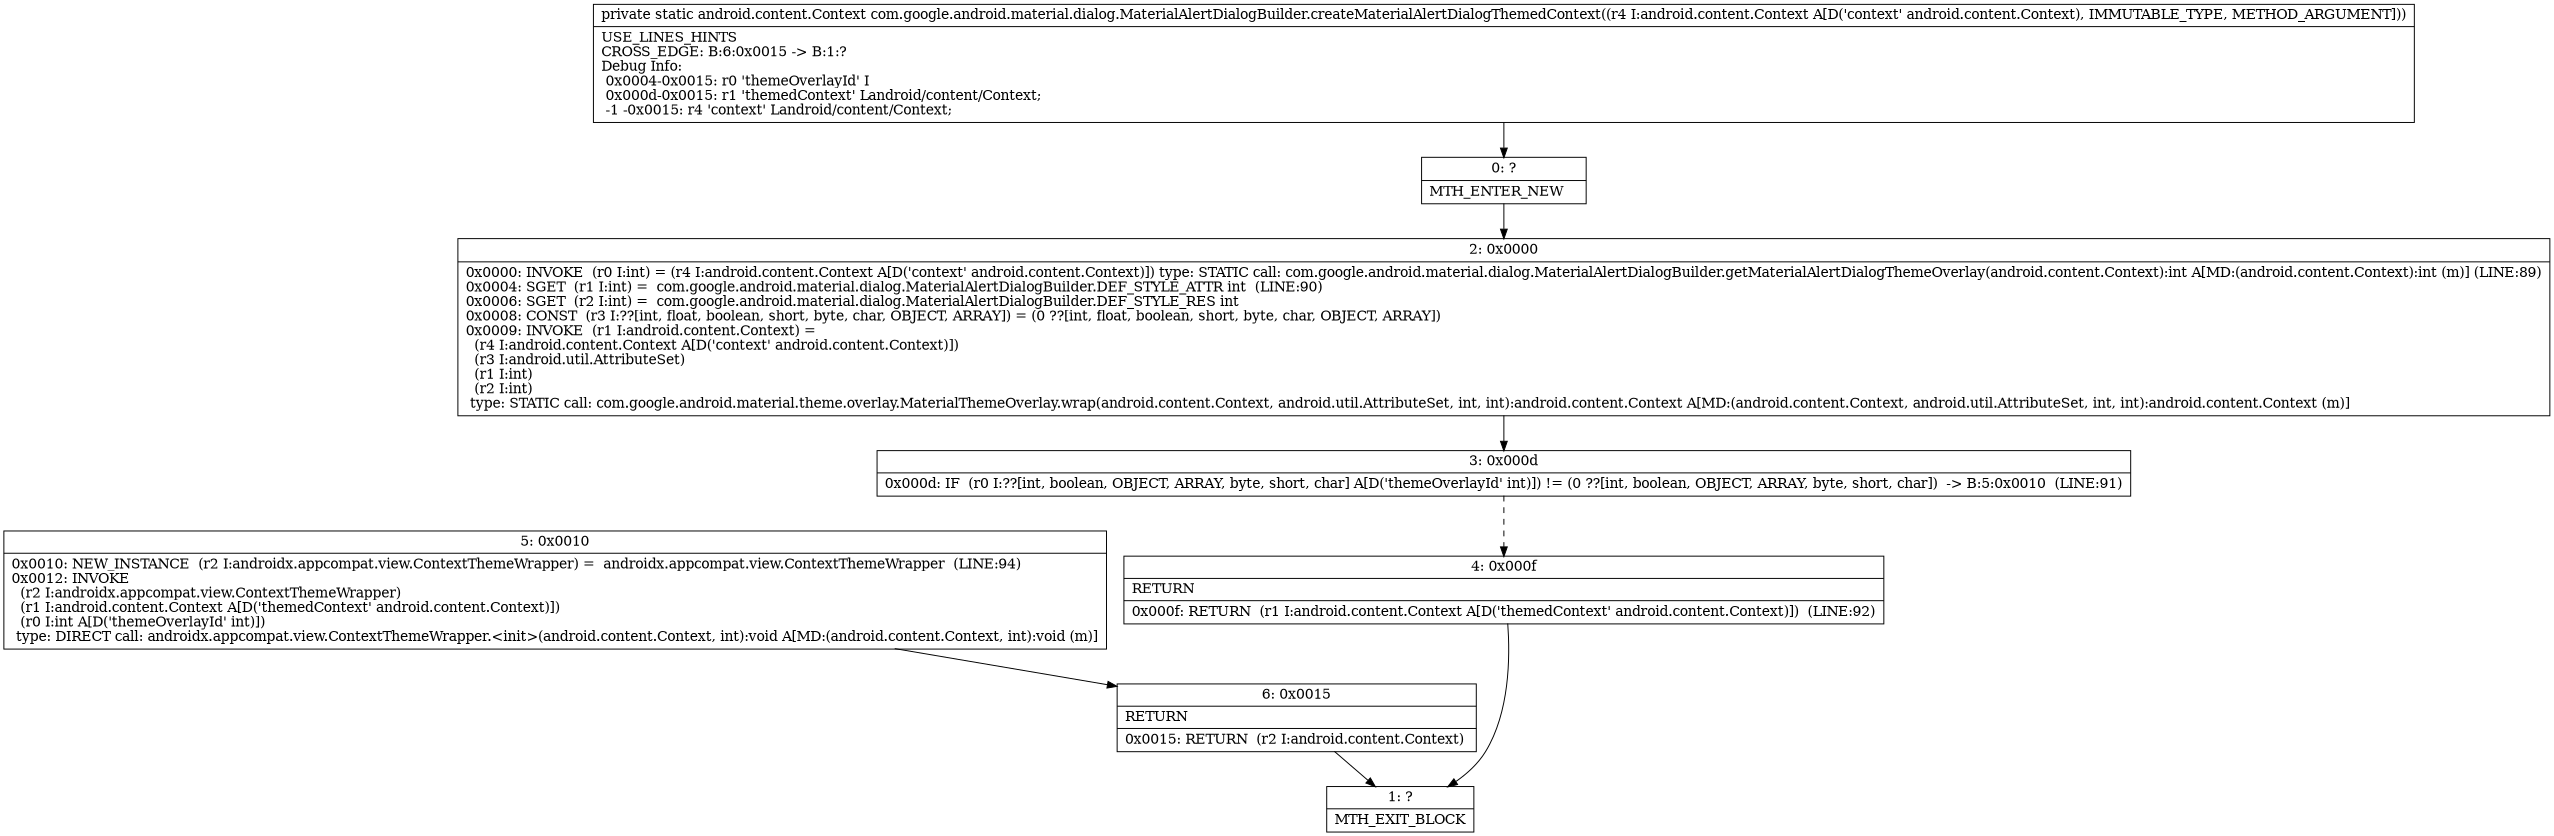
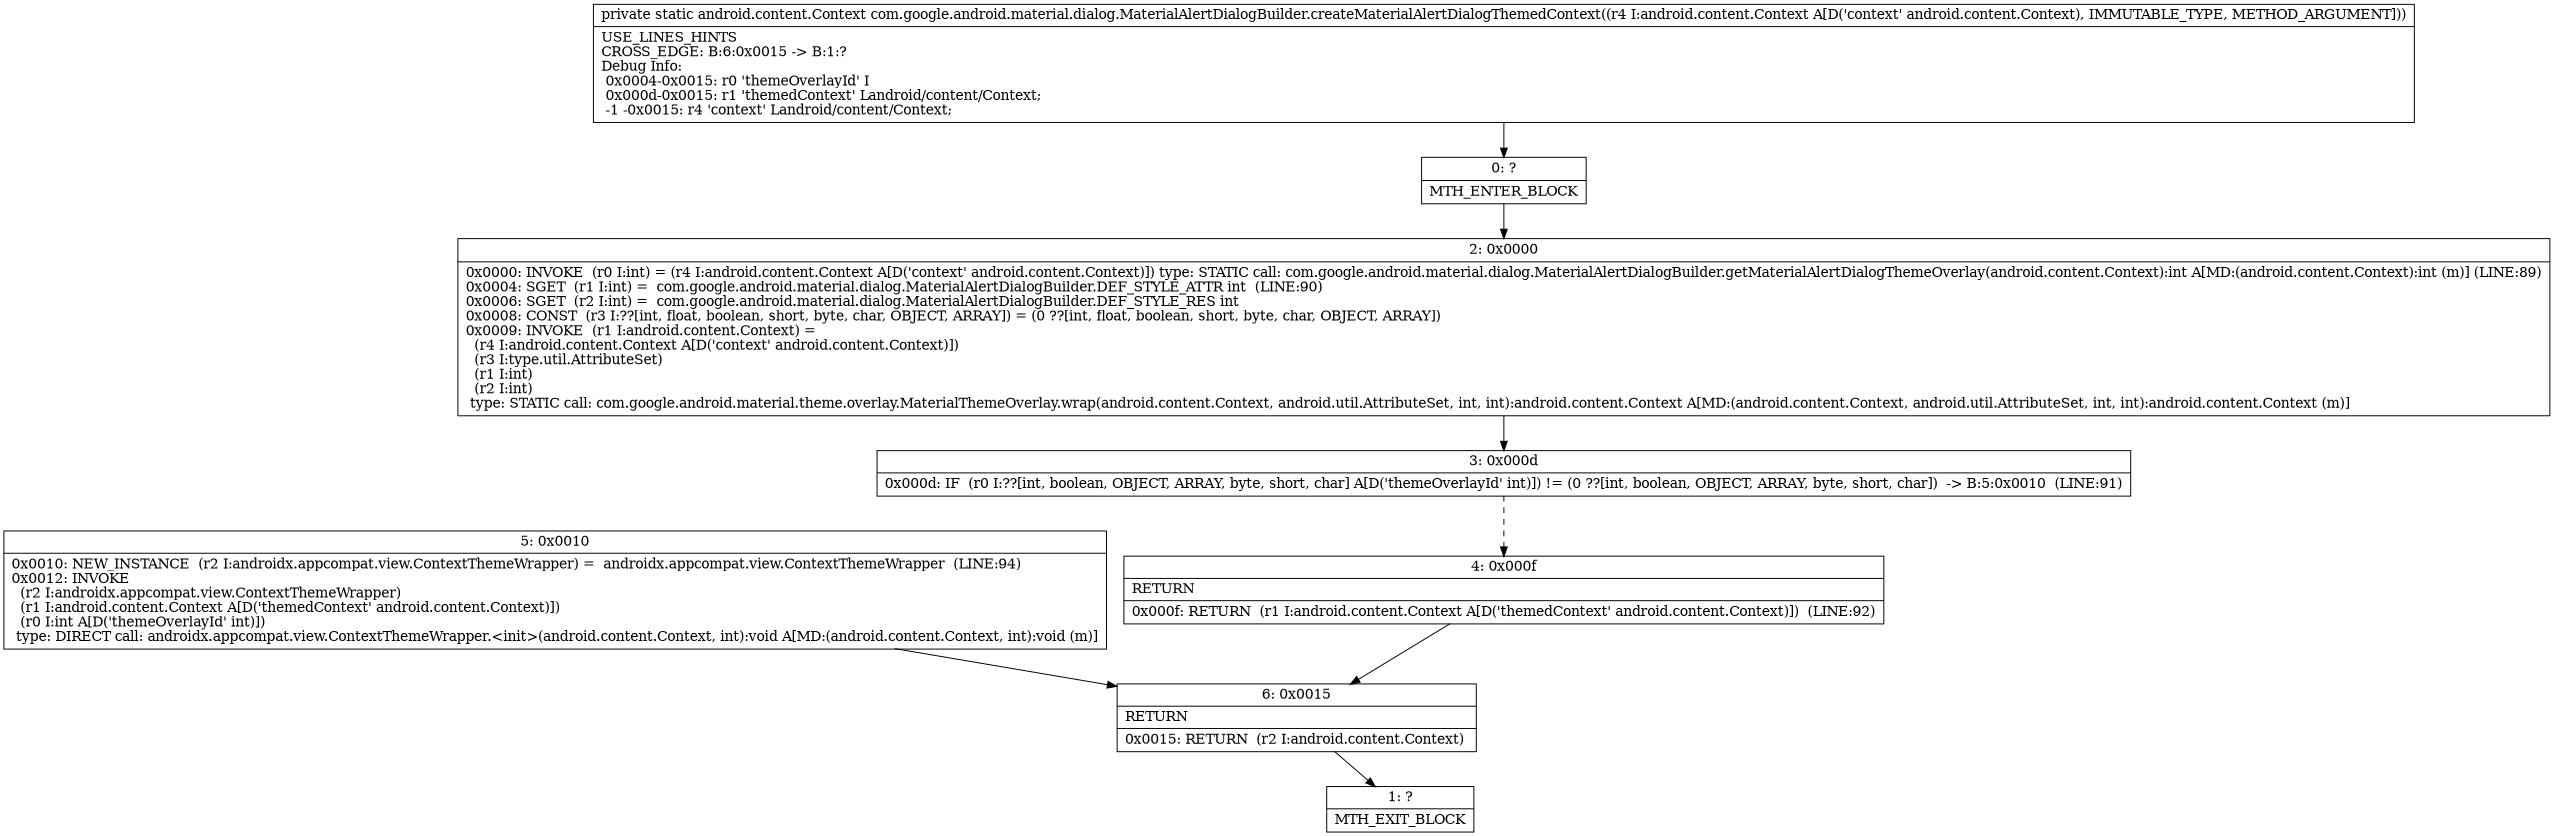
node "0: ?": text "MTH_ENTER_NEW" -> "MTH_ENTER_BLOCK"
node "2: 0x0000": text "(r3 I:android.util.AttributeSet)" -> "(r3 I:type.util.AttributeSet)"
edge "4: 0x000f" -> "1: ?": now "4: 0x000f" -> "6: 0x0015"
